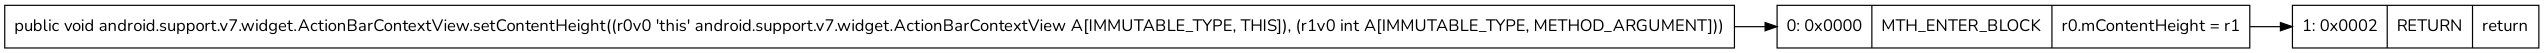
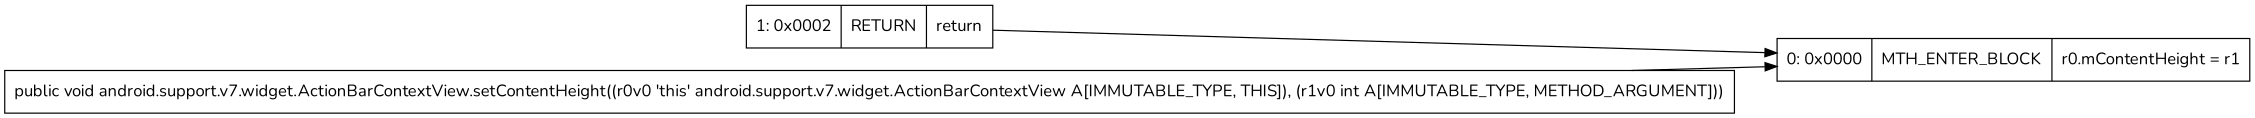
edge "0: 0x0000" -> "1: 0x0002": reversed
